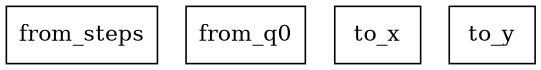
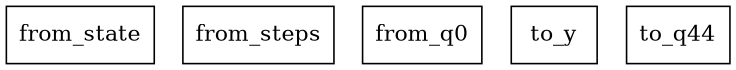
node "from_state": added
node "to_x": removed
node "to_q44": added
